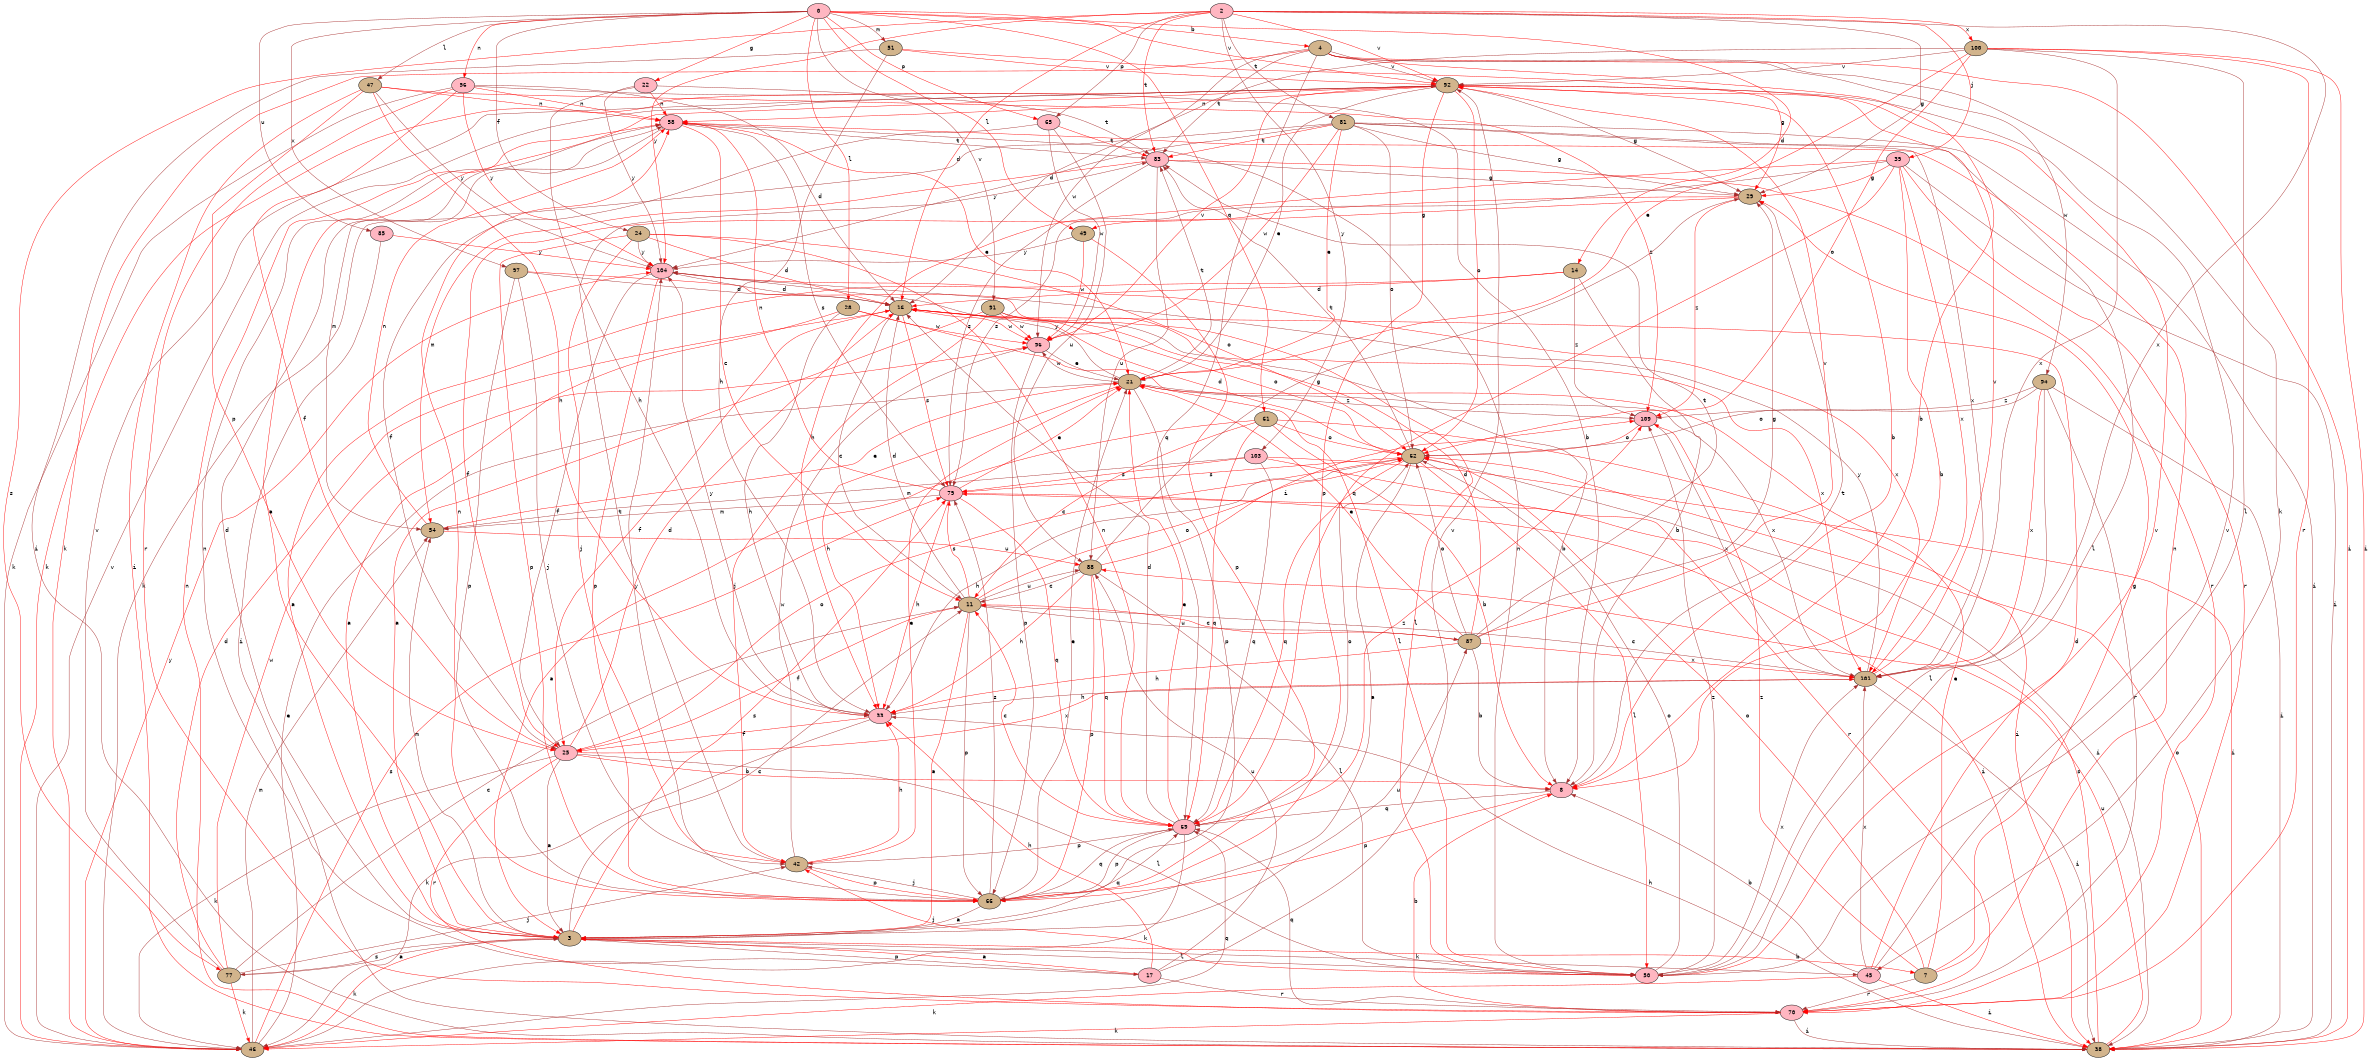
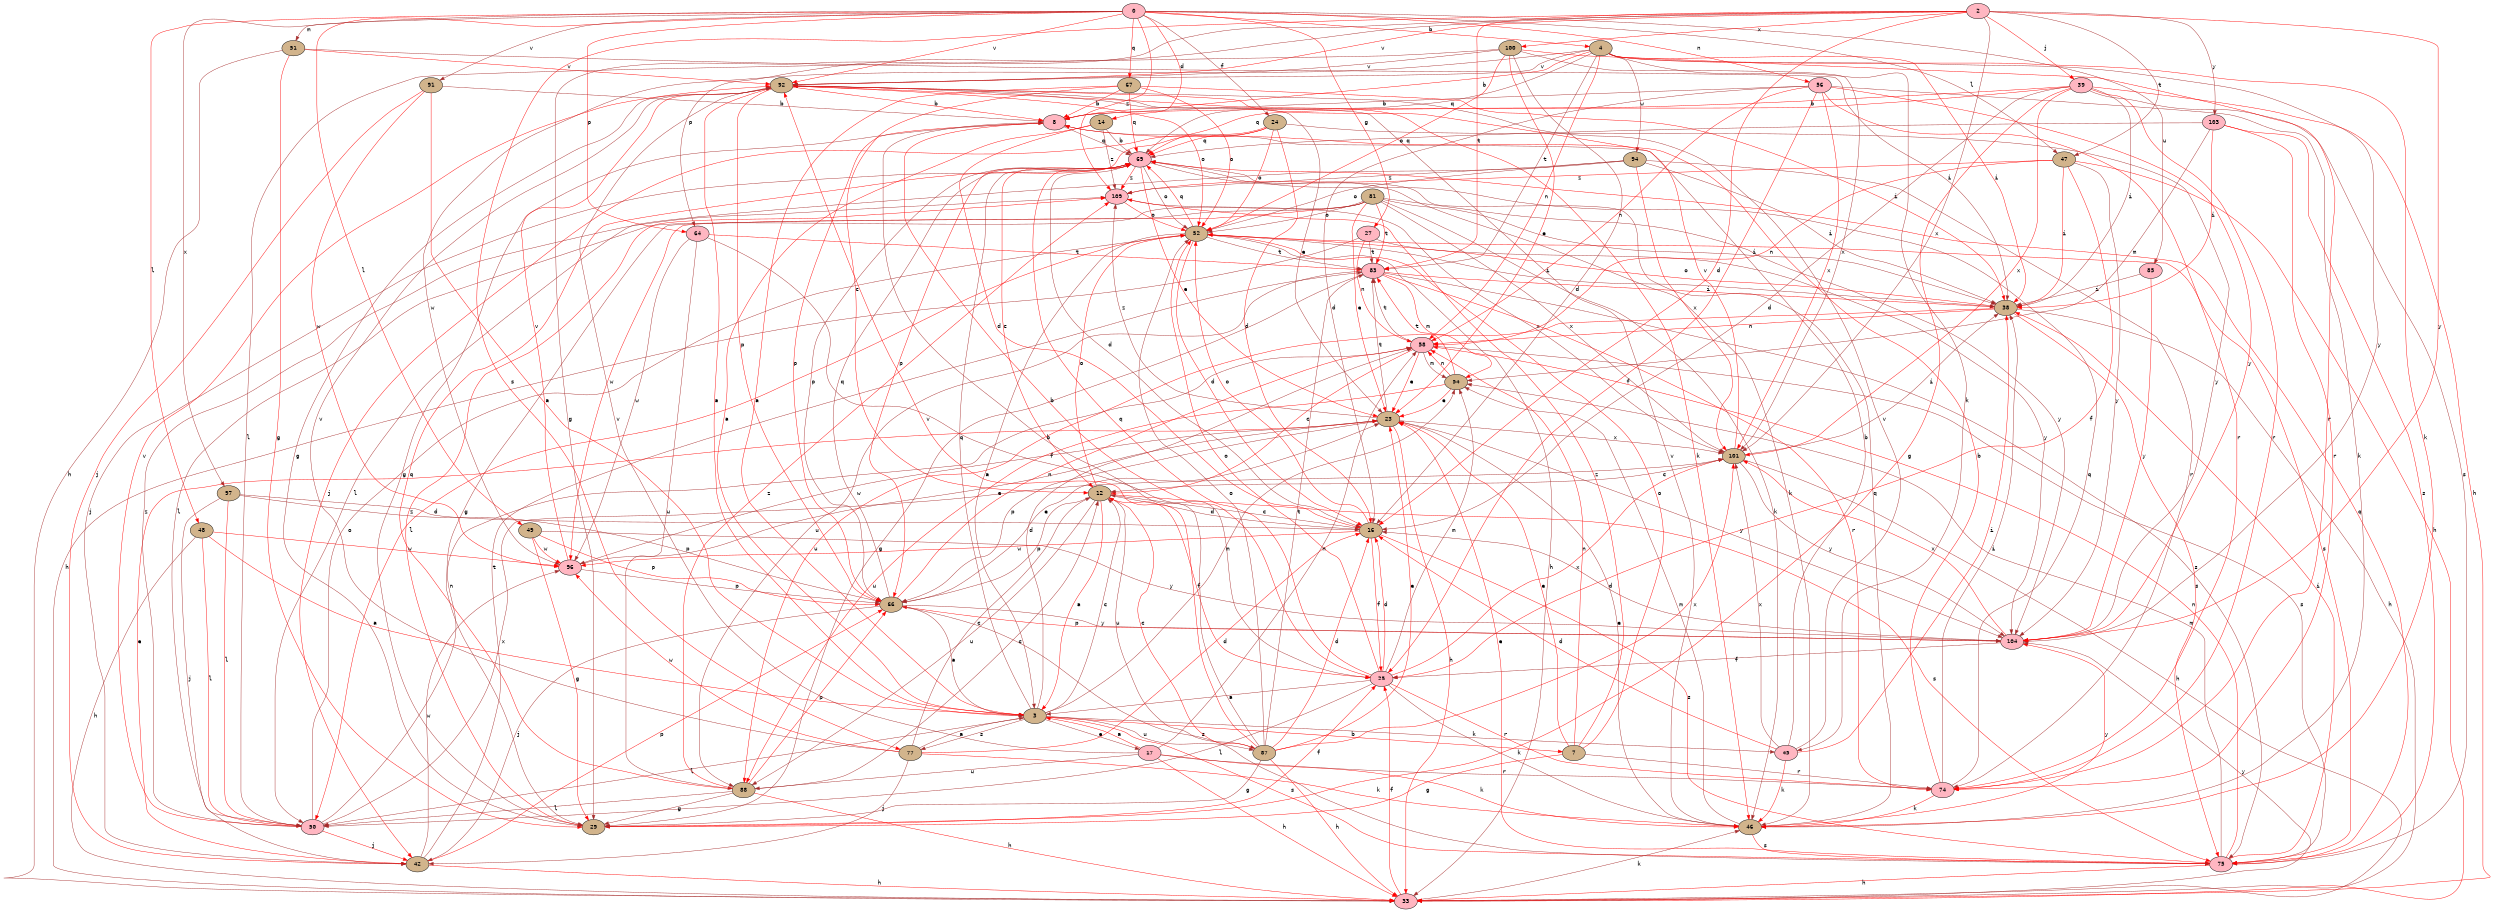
edge "2" -> "81": now "2" -> "47"
node "22": label "22" -> "27"
edge "92" -> "58": now "4" -> "58"
edge "0" -> "109": added, label "z"
edge "4" -> "104": added, label "y"
node "65": label "65" -> "64"
edge "29" -> "49": reversed
node "28": label "28" -> "48"
edge "39" -> "16": added, label "d"
edge "54" -> "83": added, label "t"
edge "91" -> "101": now "56" -> "101"
node "21": label "21" -> "23"
edge "25" -> "69": added, label "q"
edge "47" -> "25": label "p" -> "f"
node "61": label "61" -> "67"
node "62": label "62" -> "52"
node "79": label "79" -> "75"
edge "88" -> "109": label "i" -> "z"
edge "8" -> "29": label "t" -> "g"
edge "14" -> "8": now "14" -> "69"
edge "100" -> "38": now "83" -> "38"
edge "24" -> "69": label "n" -> "q"
edge "25" -> "54": added, label "m"
node "11": label "11" -> "12"
edge "69" -> "42": label "p" -> "j"
edge "3" -> "17": label "p" -> "e"
edge "3" -> "46": now "17" -> "46"
node "70": label "70" -> "74"
